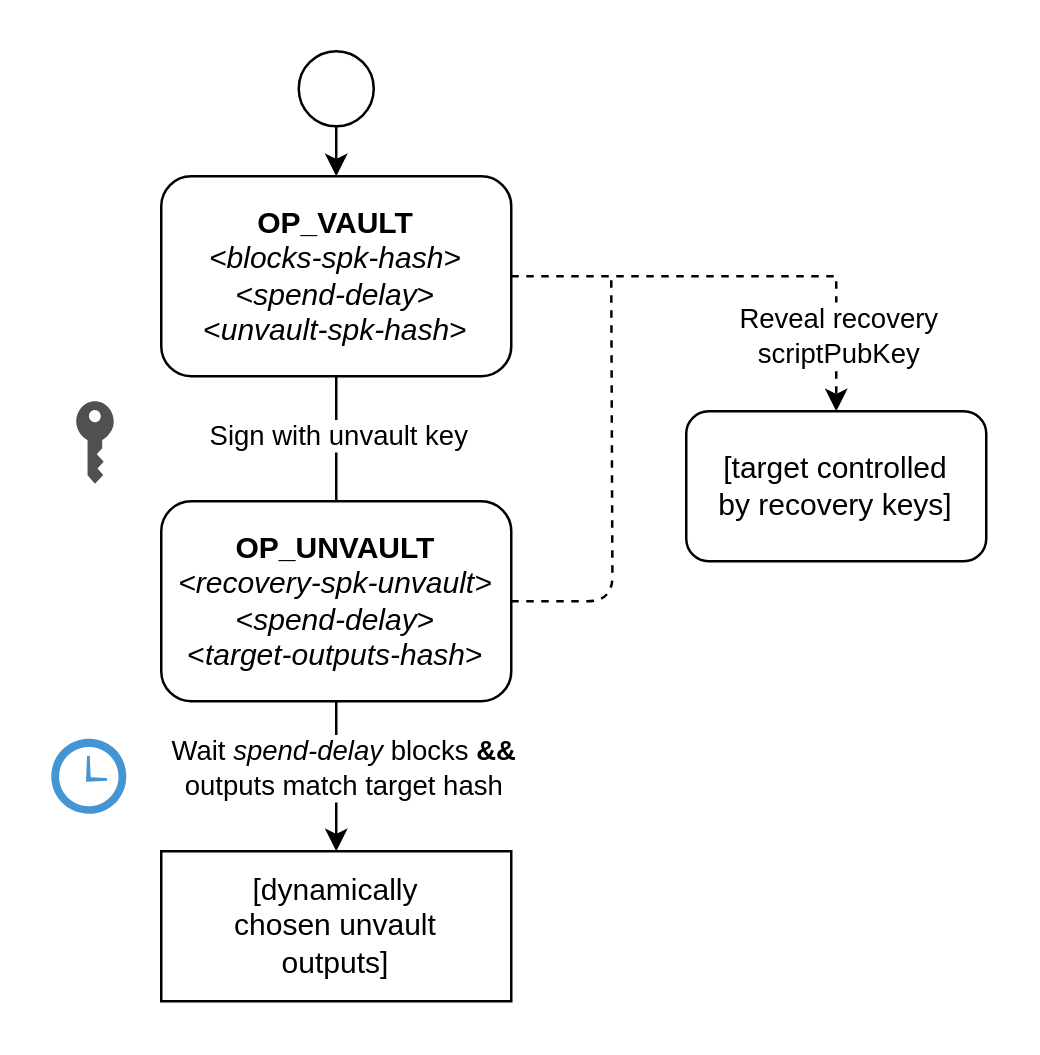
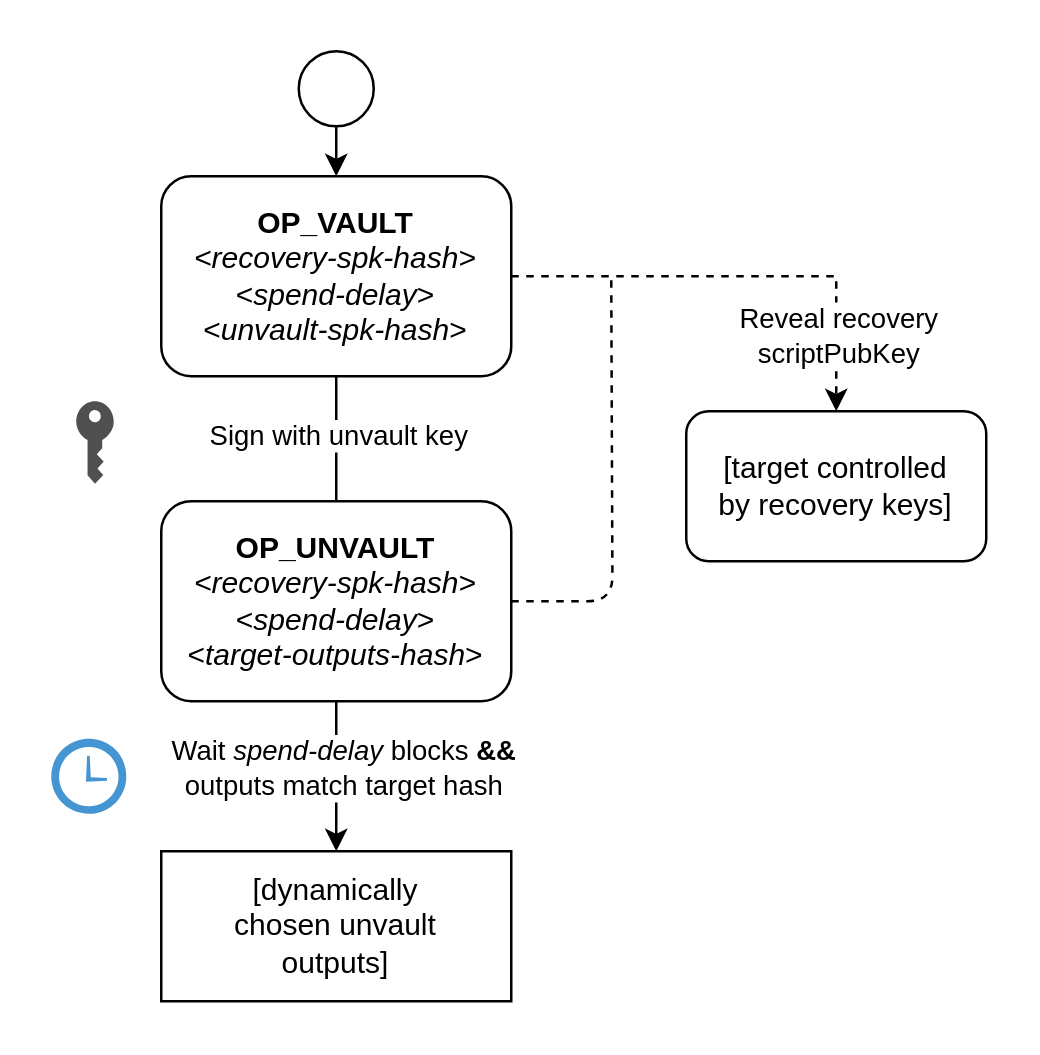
node "OP_VAULT <blocks-spk-hash> <spend-delay> <unvault-spk-hash>": label "OP_VAULT <blocks-spk-hash> <spend-delay> <unvault-spk-hash>" -> "OP_VAULT <recovery-spk-hash> <spend-delay> <unvault-spk-hash>"
node "OP_UNVAULT <recovery-spk-unvault> <spend-delay> <target-outputs-hash>": label "OP_UNVAULT <recovery-spk-unvault> <spend-delay> <target-outputs-hash>" -> "OP_UNVAULT <recovery-spk-hash> <spend-delay> <target-outputs-hash>"
